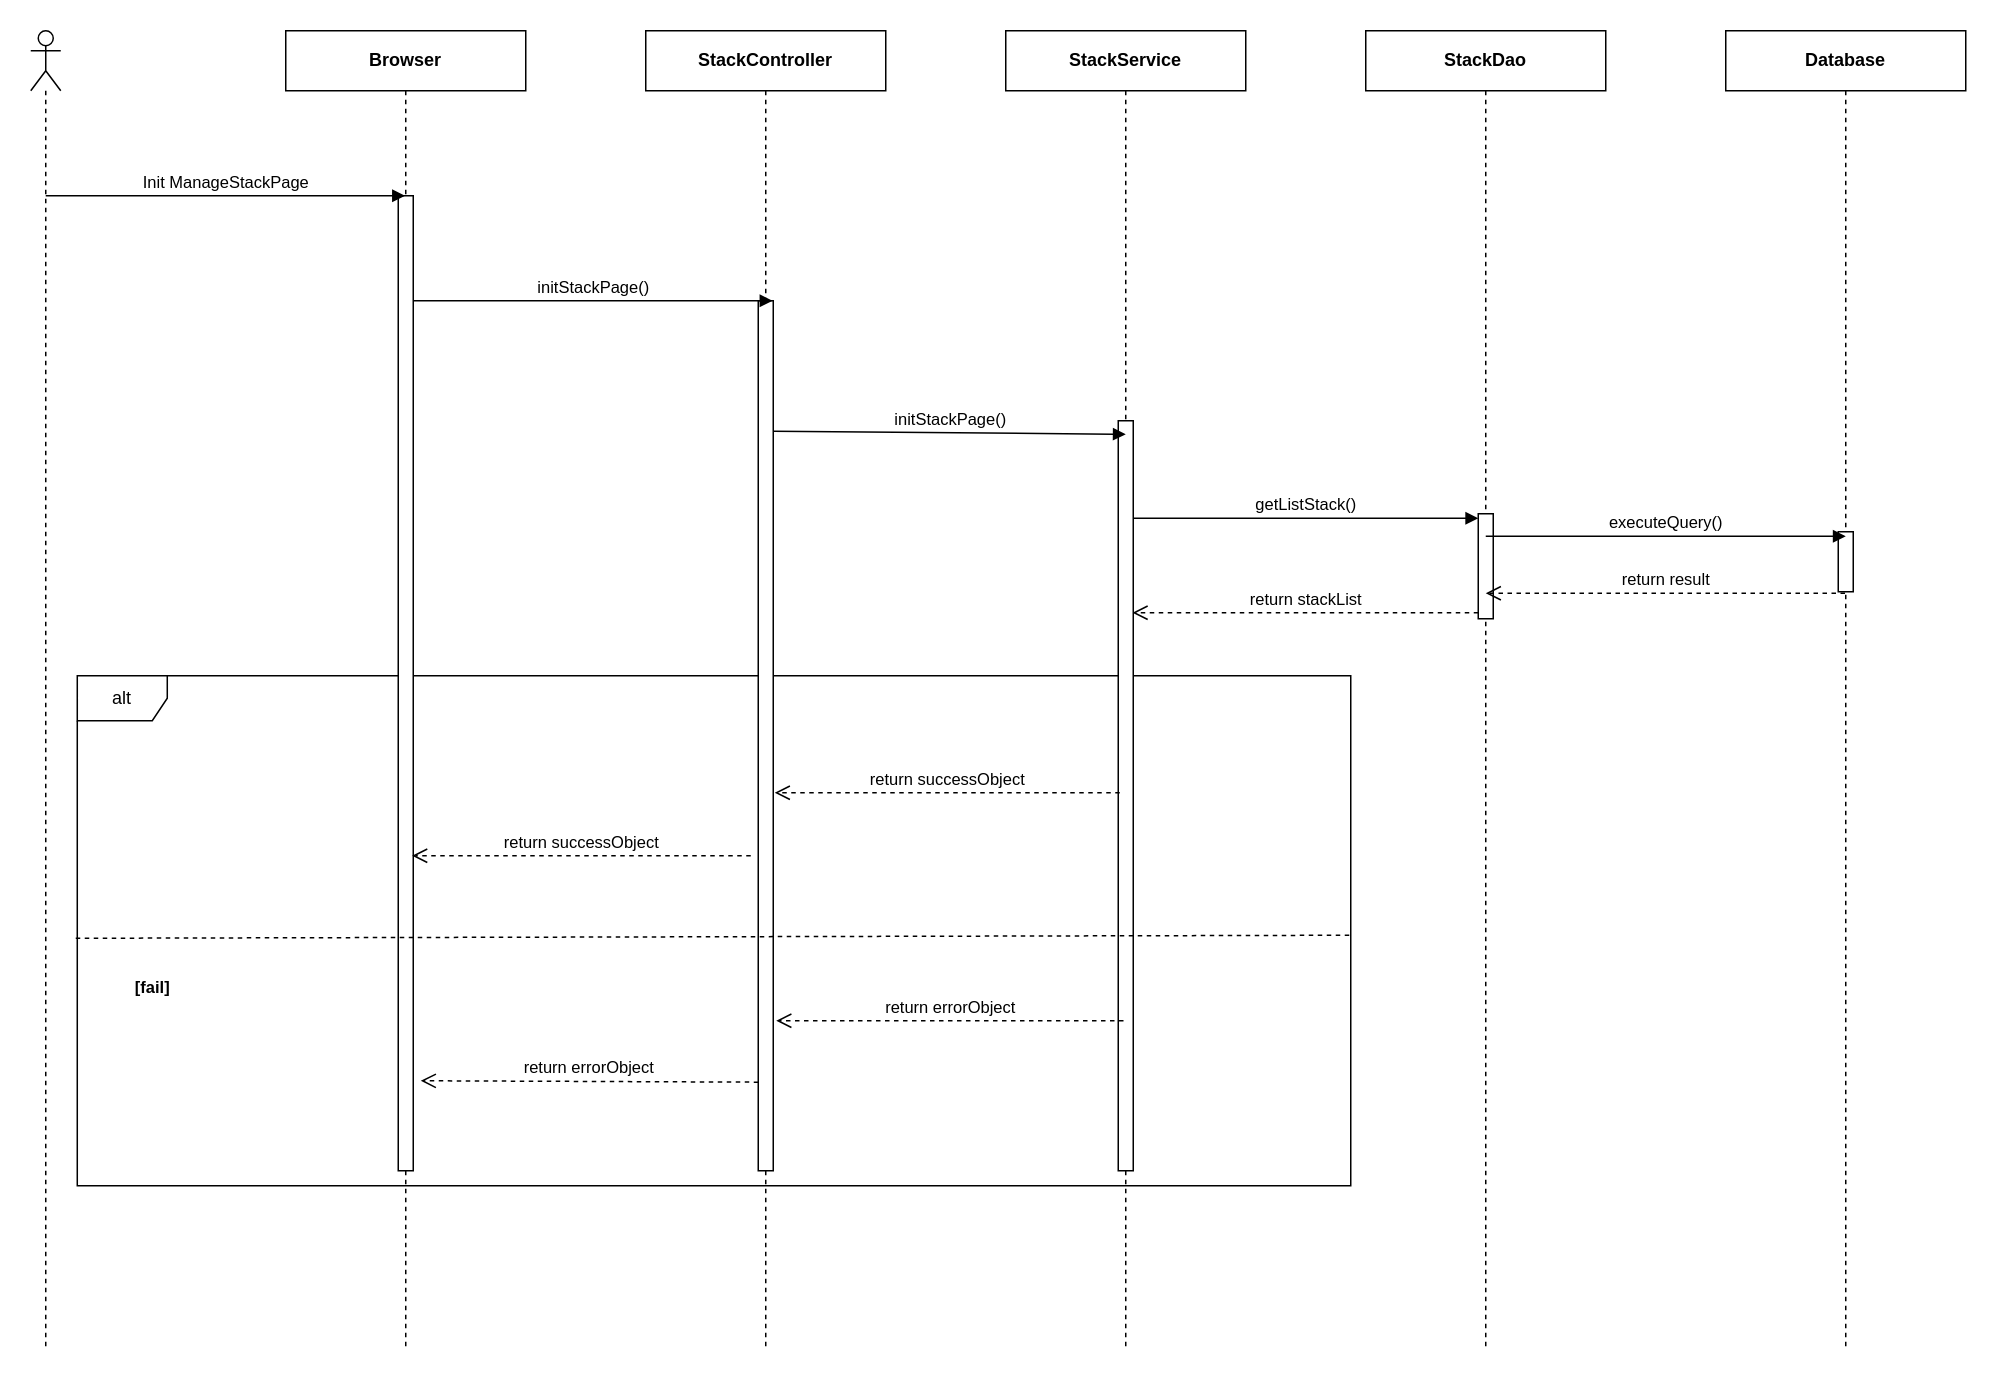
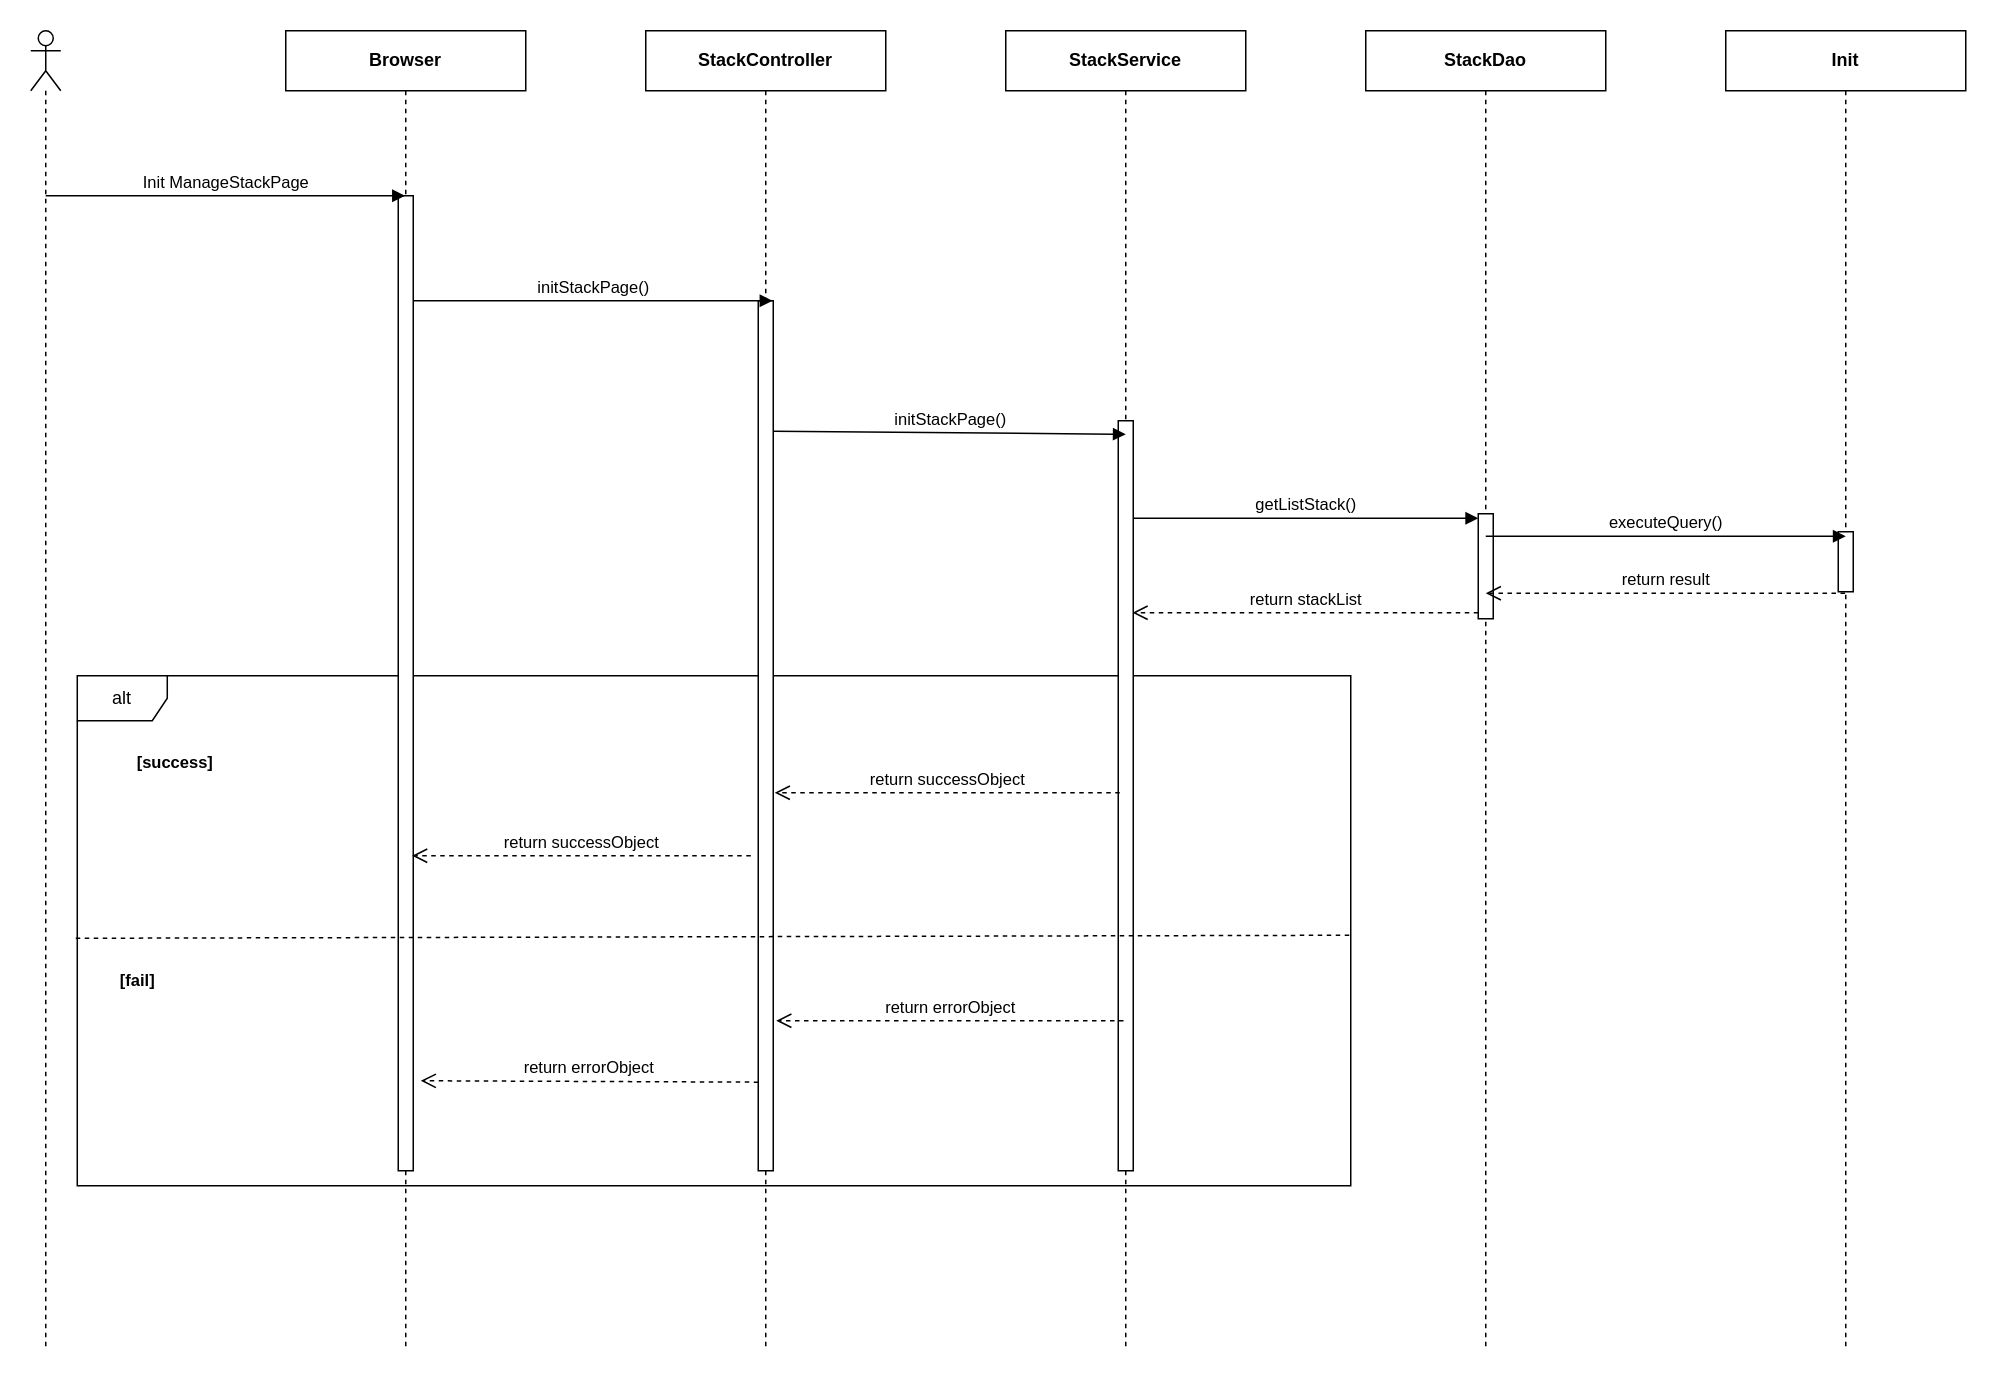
node "Database": label "Database" -> "Init"
node "[success]": added
node "[fail]": moved (152, 988) -> (137, 980)
